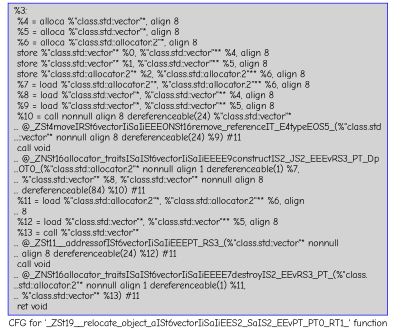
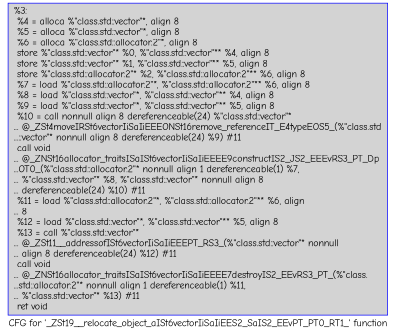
node "%3:": text "... dereferenceable(84) %10) #11" -> "... dereferenceable(24) %10) #11"
